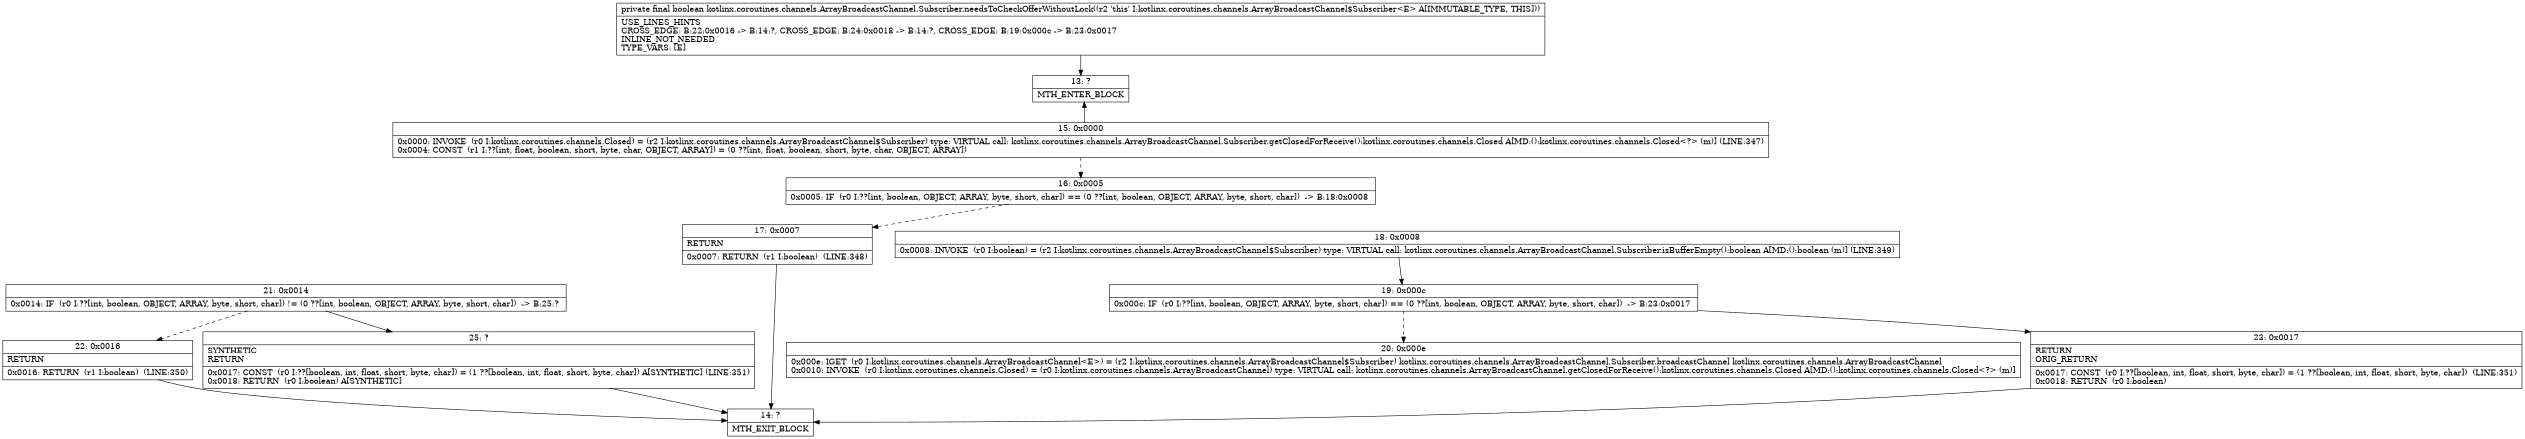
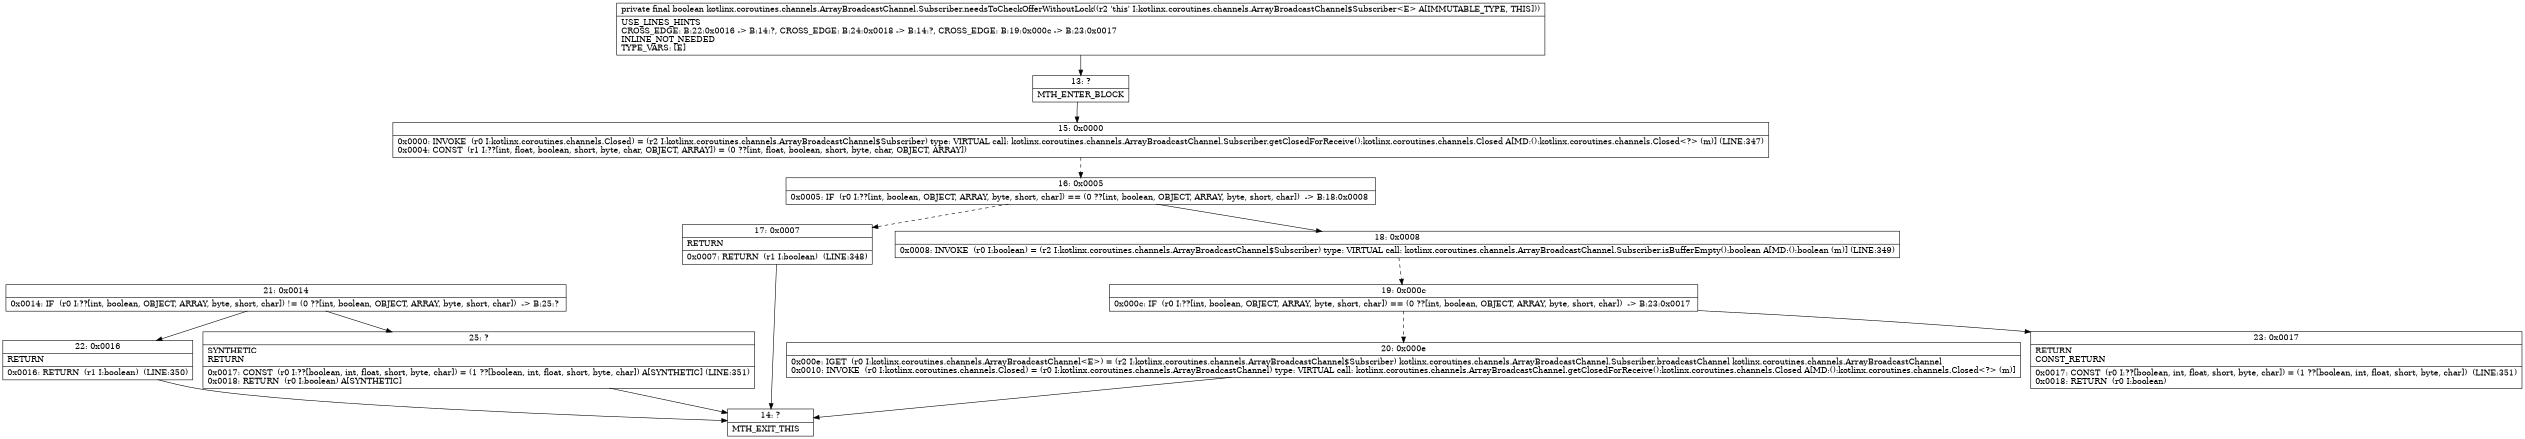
edge "15: 0x0000" -> "13: ?": reversed
edge "16: 0x0005" -> "18: 0x0008": added
edge "18: 0x0008" -> "19: 0x000c": style solid -> dashed
edge "21: 0x0014" -> "22: 0x0016": style dashed -> solid
node "23: 0x0017": text "ORIG_RETURN" -> "CONST_RETURN"
edge "23: 0x0017" -> "14: ?": now "20: 0x000e" -> "14: ?"
node "14: ?": text "MTH_EXIT_BLOCK" -> "MTH_EXIT_THIS"
